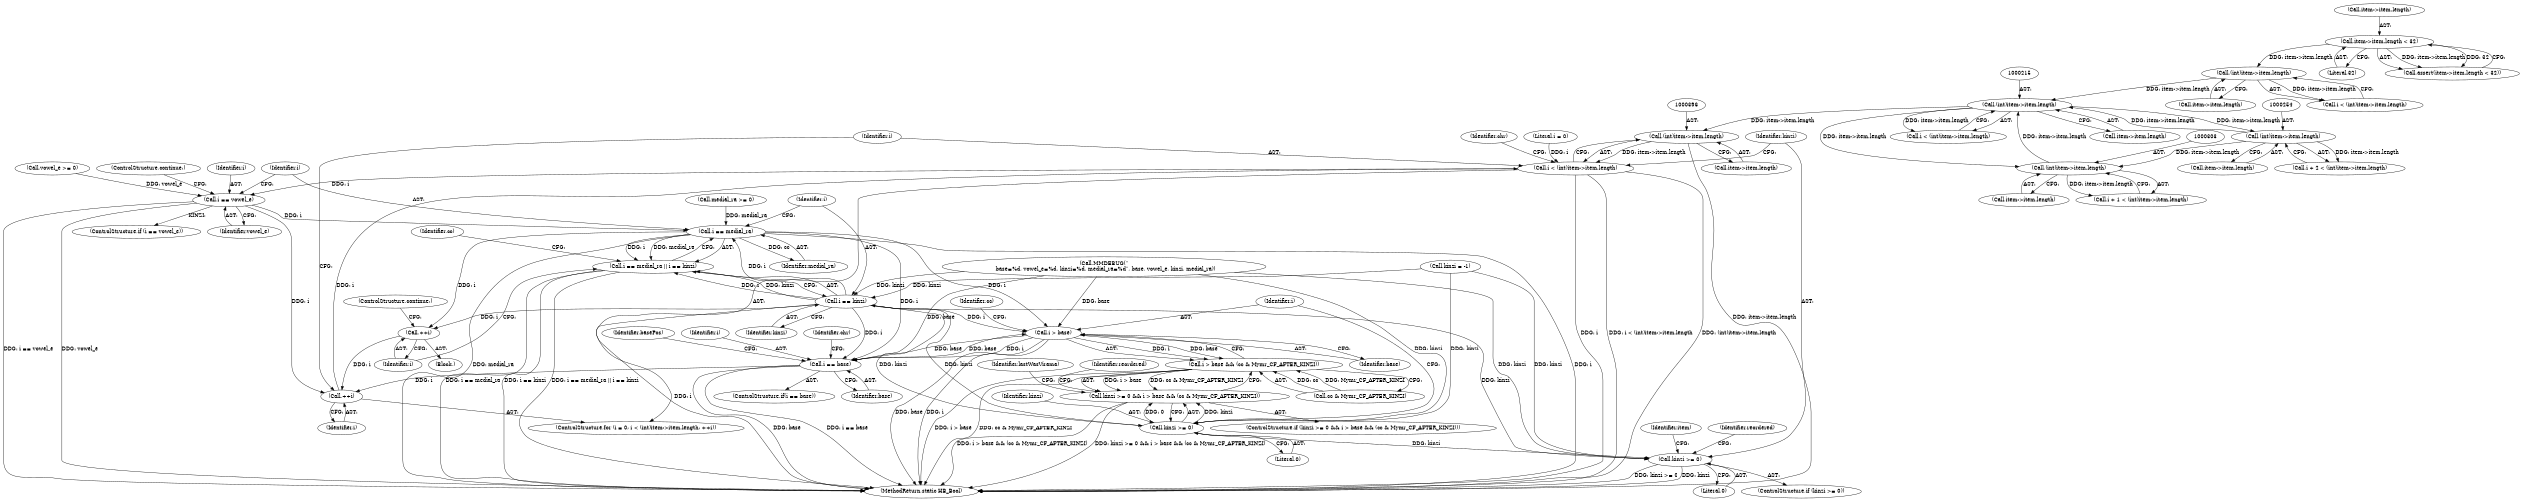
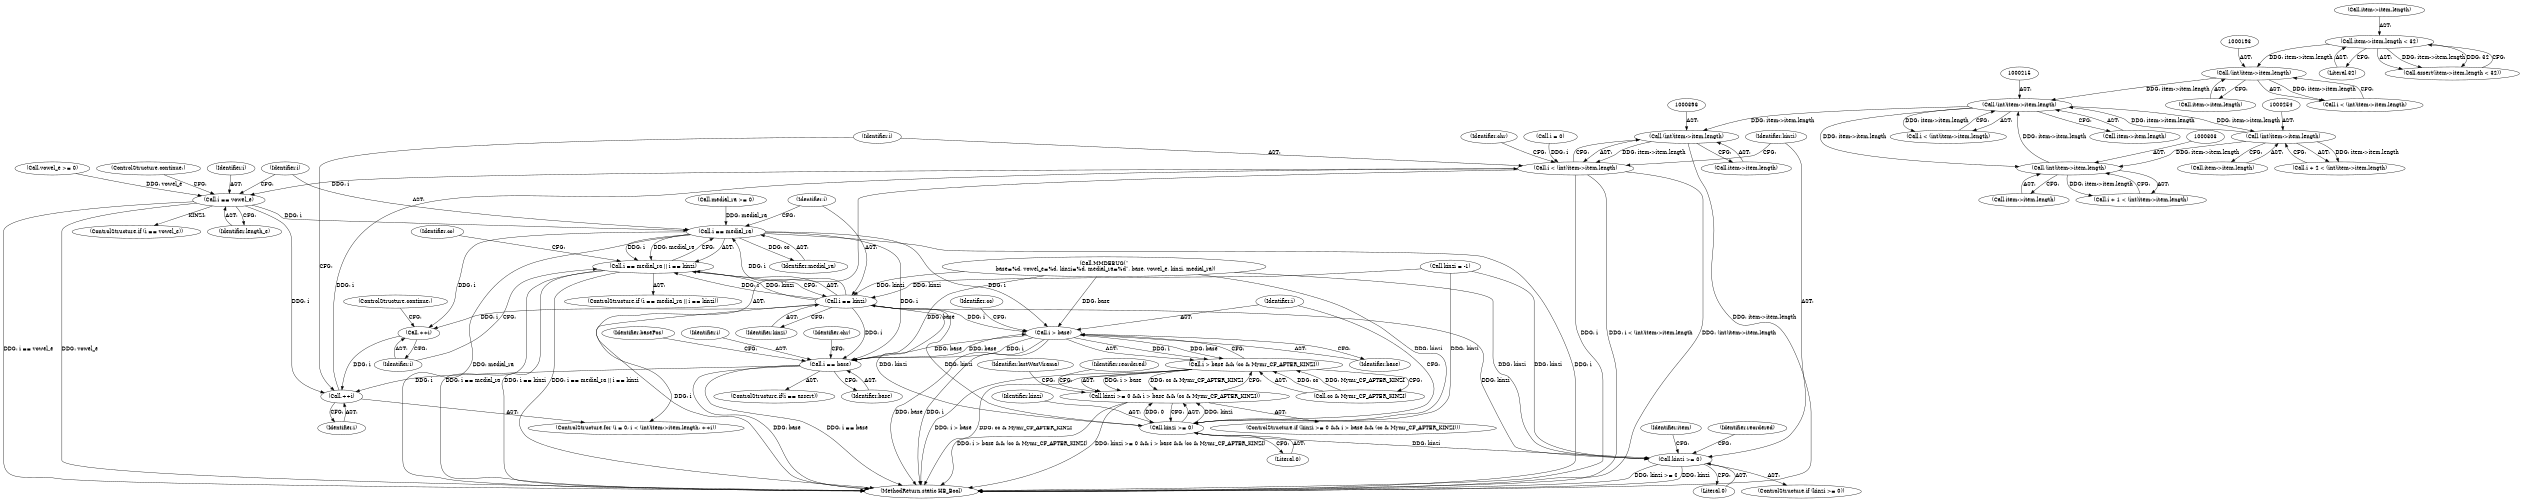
node "1000193": added
node "(Literal,i = 0)": label "(Literal,i = 0)" -> "(Call,i = 0)"
node "(Identifier,vowel_e)": label "(Identifier,vowel_e)" -> "(Identifier,length_e)"
node "(ControlStructure,if (i == medial_ra || i == kinzi))": added
node "(Block,)": removed
node "(ControlStructure,if(i == base))": label "(ControlStructure,if(i == base))" -> "(ControlStructure,if(i == assert))"
